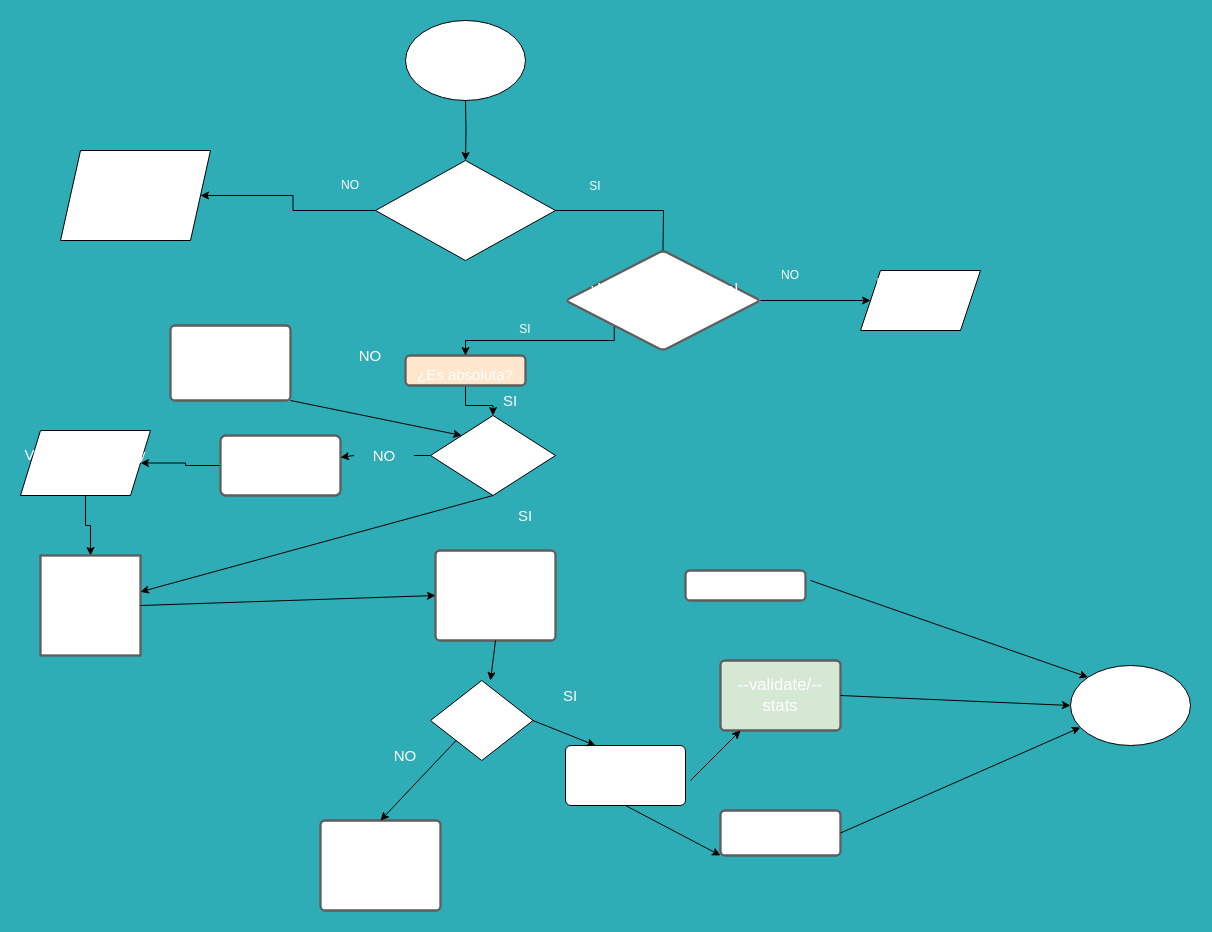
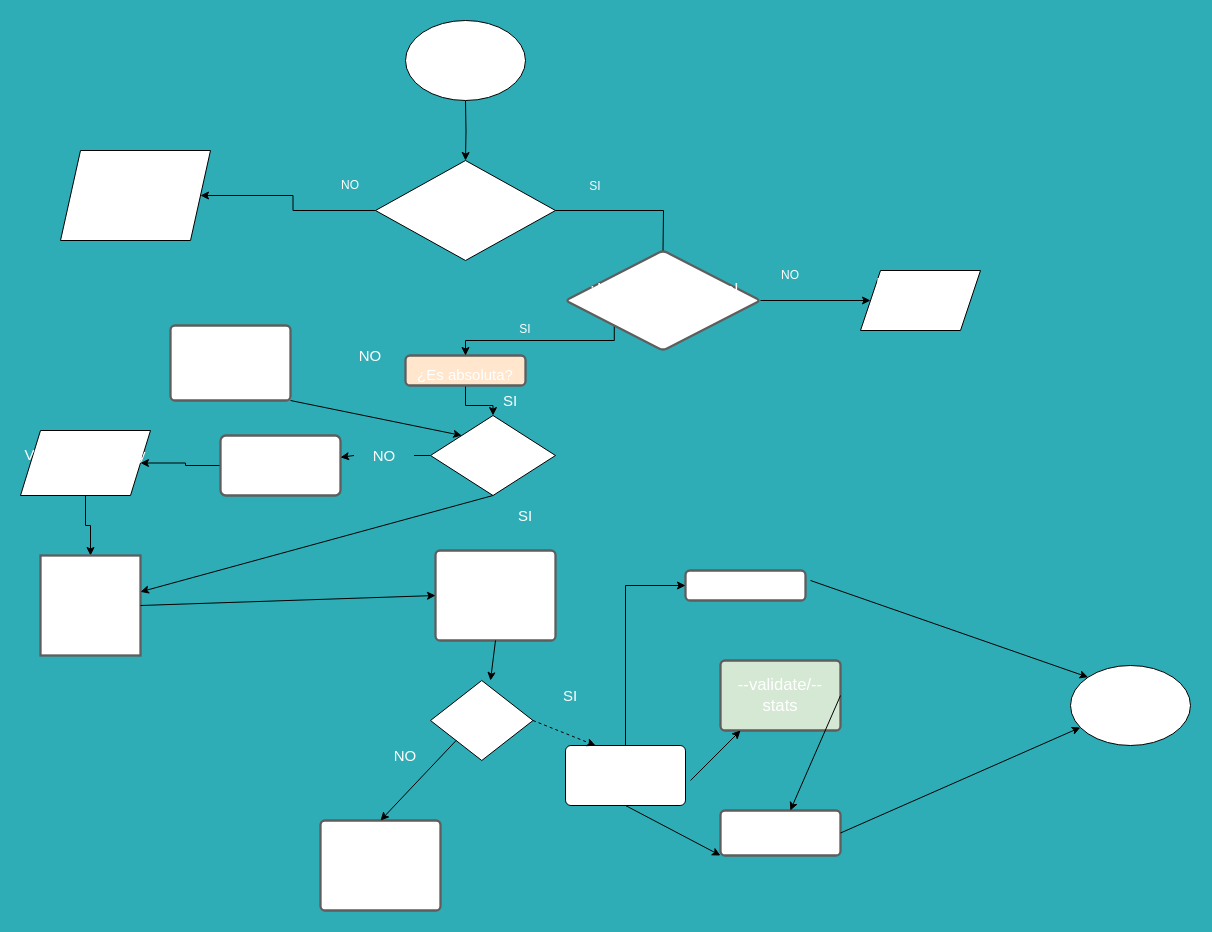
edge "Leer opciones" -> "--validate": added
edge "--validate/--stats" -> "Fin": now "--validate/--stats" -> "--stats"
edge "¿Hay opciones?" -> "Leer opciones": style solid -> dashed
